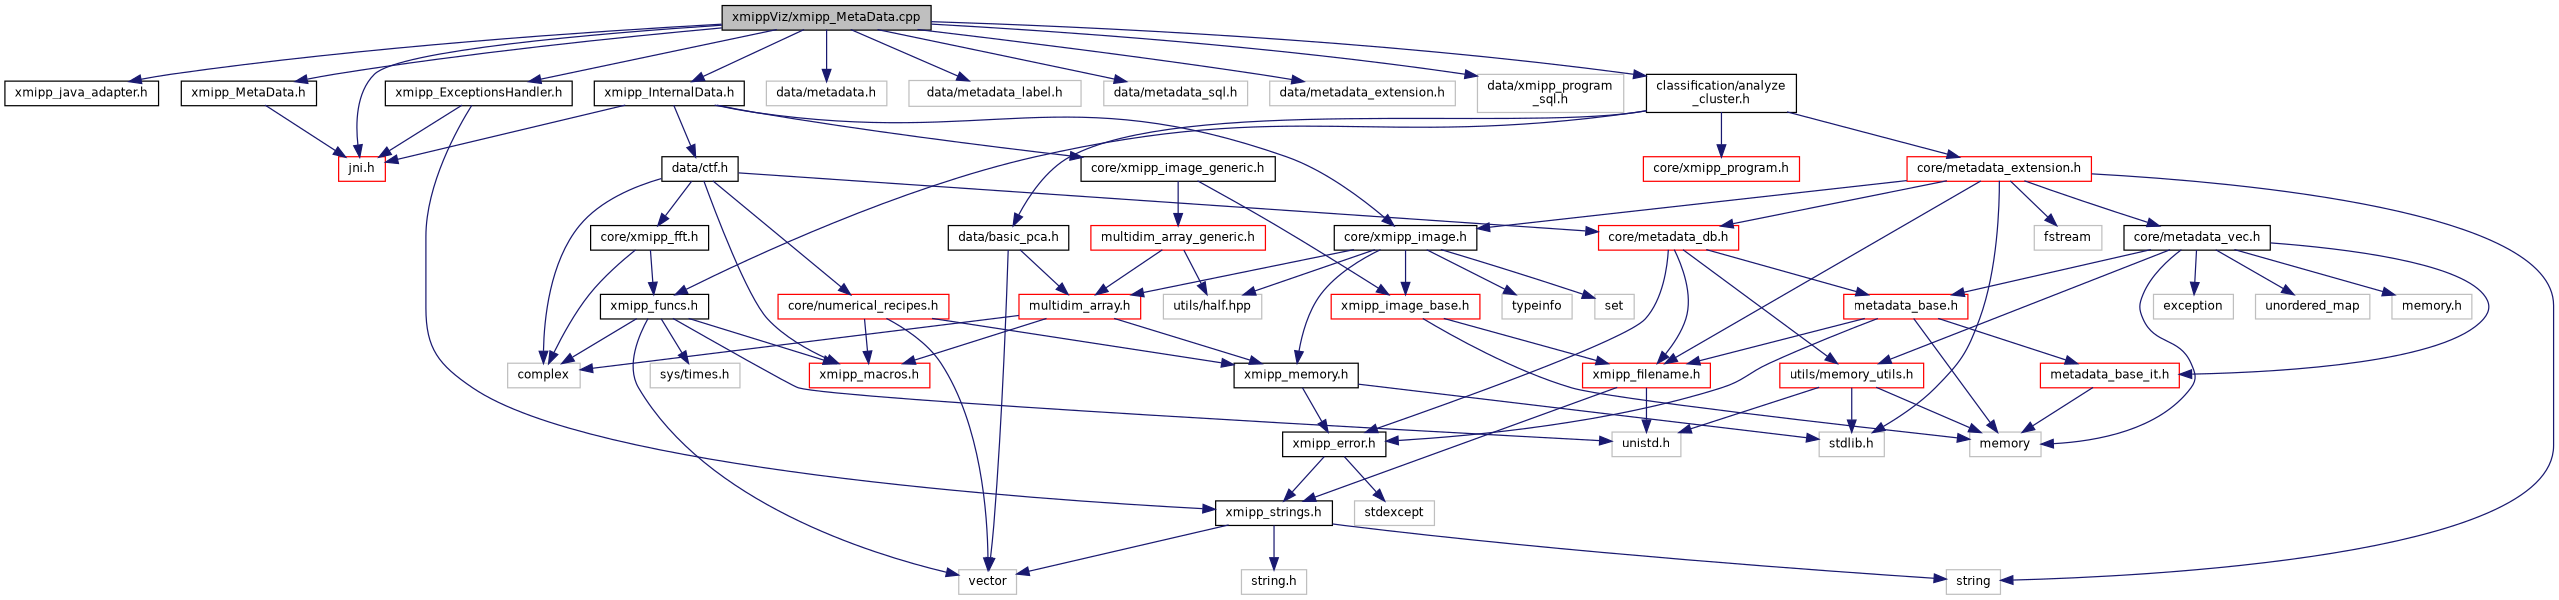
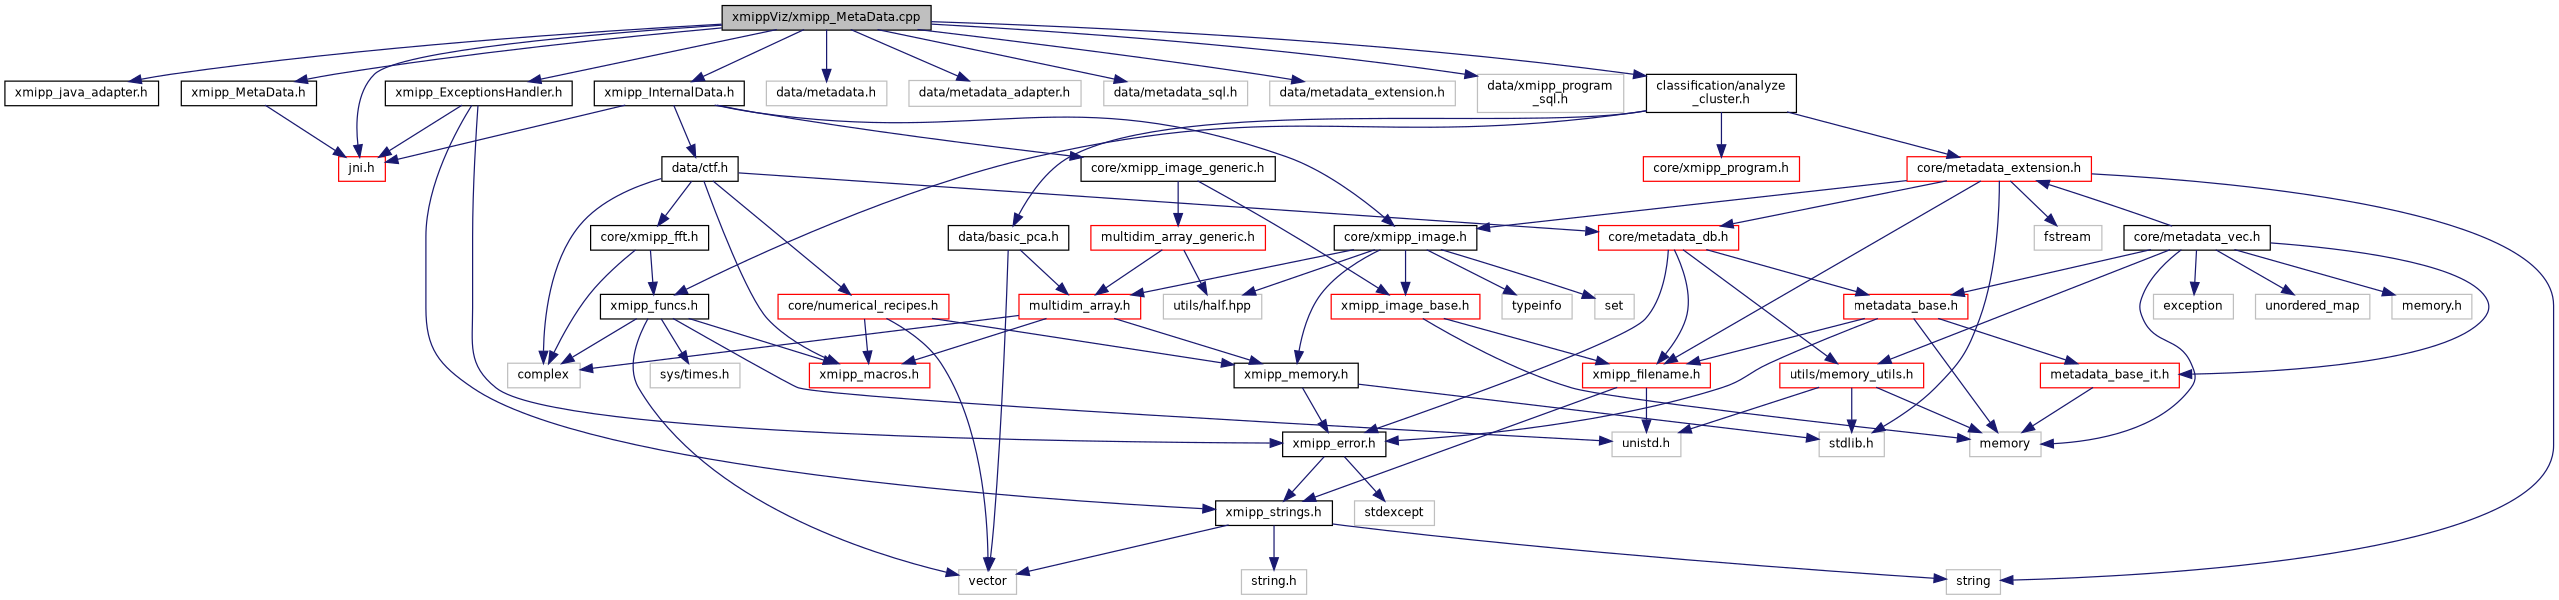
node "data/metadata_label.h": label "data/metadata_label.h" -> "data/metadata_adapter.h"
edge "core/metadata_extension.h" -> "core/metadata_vec.h": reversed
edge "xmipp_ExceptionsHandler.h" -> "xmipp_error.h": added
